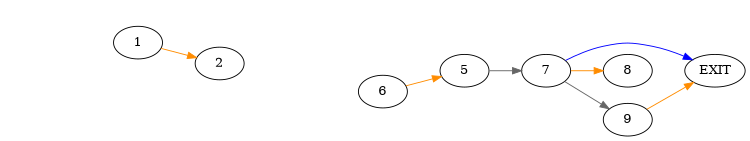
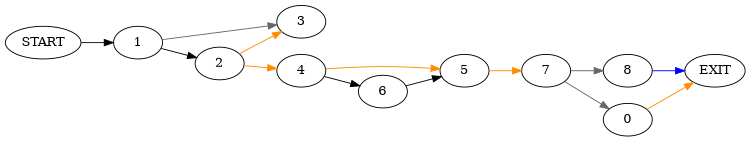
node "3": added
node "START": added
edge "7" -> "EXIT": now "8" -> "EXIT"
edge "1" -> "2": color darkorange -> black
node "4": added
edge "5" -> "7": color gray40 -> darkorange
edge "7" -> "8": color darkorange -> gray40
edge "6" -> "5": color darkorange -> black
node "9": label "9" -> "0"
